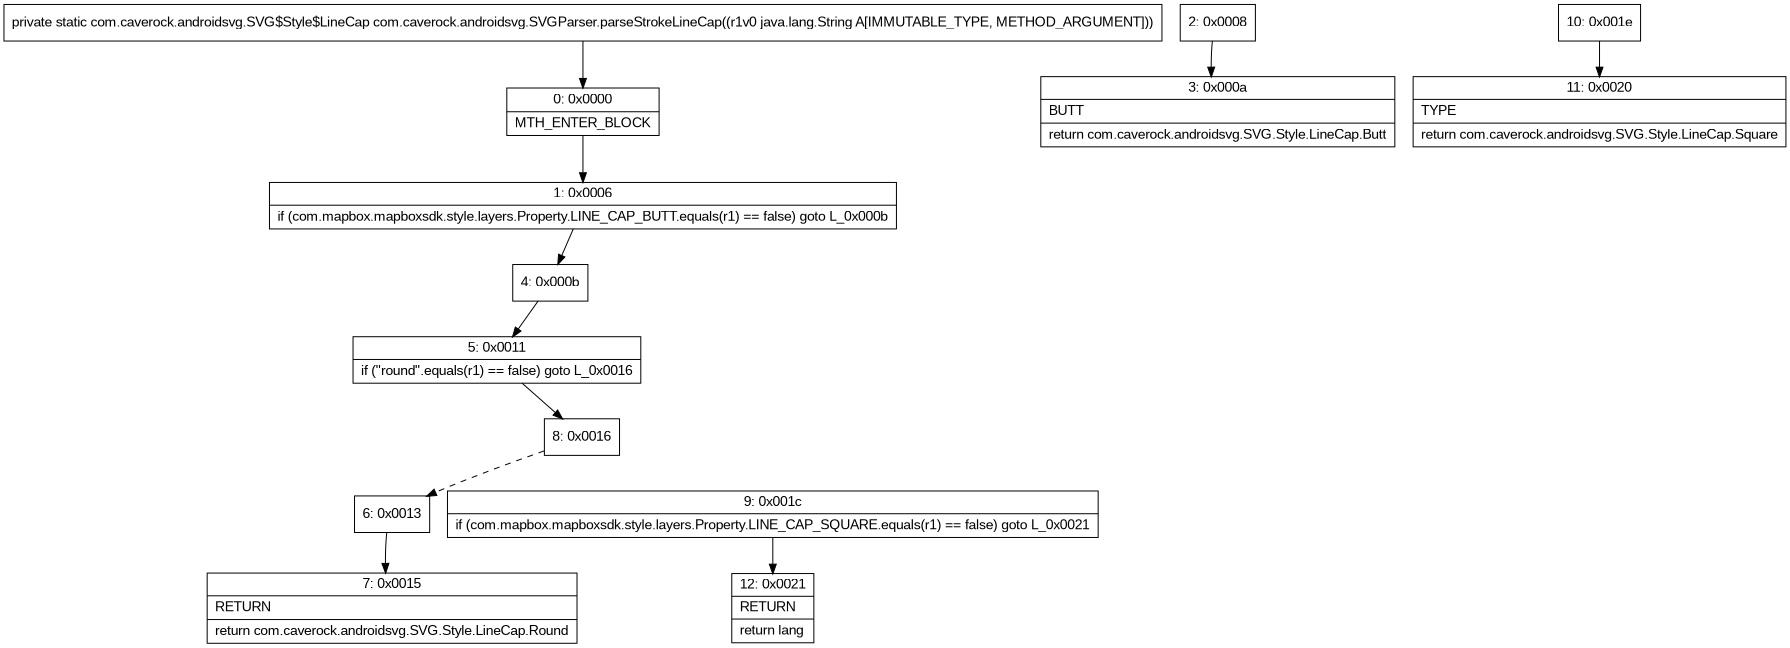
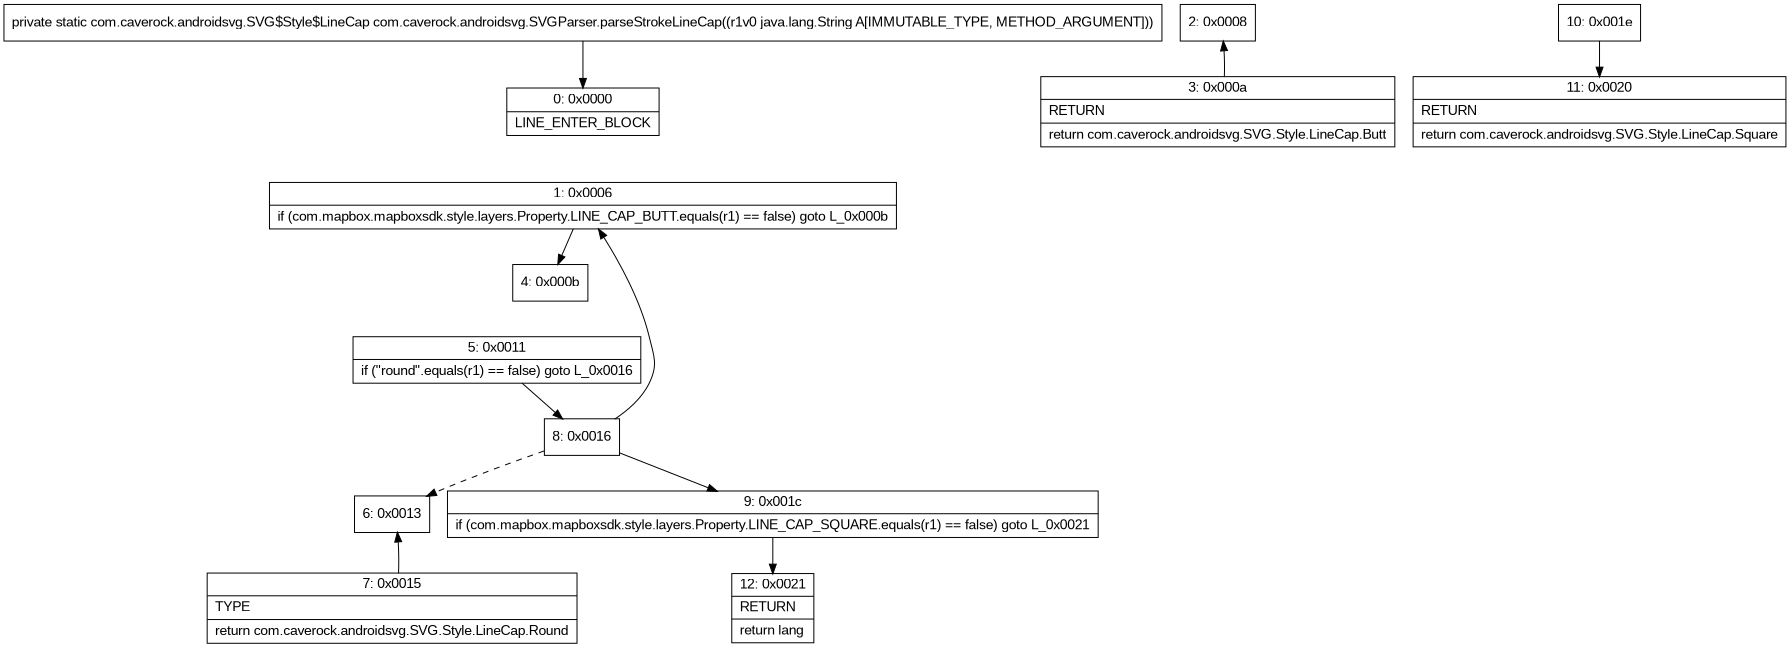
edge "2: 0x0008" -> "3: 0x000a": reversed
node "3: 0x000a": text "BUTT" -> "RETURN"
node "11: 0x0020": text "TYPE" -> "RETURN"
node "0: 0x0000": text "MTH_ENTER_BLOCK" -> "LINE_ENTER_BLOCK"
edge "0: 0x0000" -> "1: 0x0006": now "8: 0x0016" -> "1: 0x0006"
edge "4: 0x000b" -> "5: 0x0011": removed
edge "8: 0x0016" -> "9: 0x001c": added
edge "6: 0x0013" -> "7: 0x0015": reversed
node "7: 0x0015": text "RETURN" -> "TYPE"
